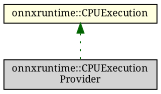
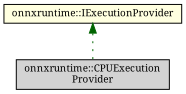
node "onnxruntime::CPUExecution": label "onnxruntime::CPUExecution" -> "onnxruntime::IExecutionProvider"
